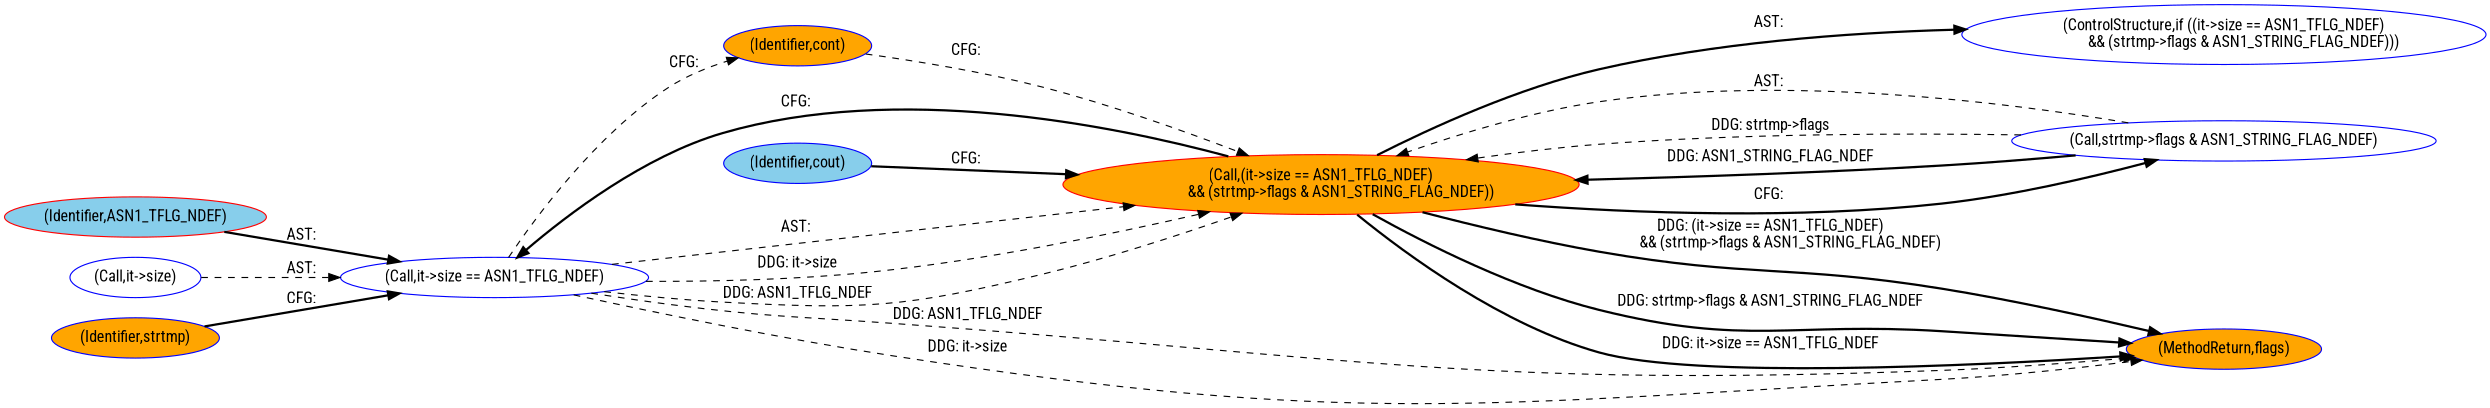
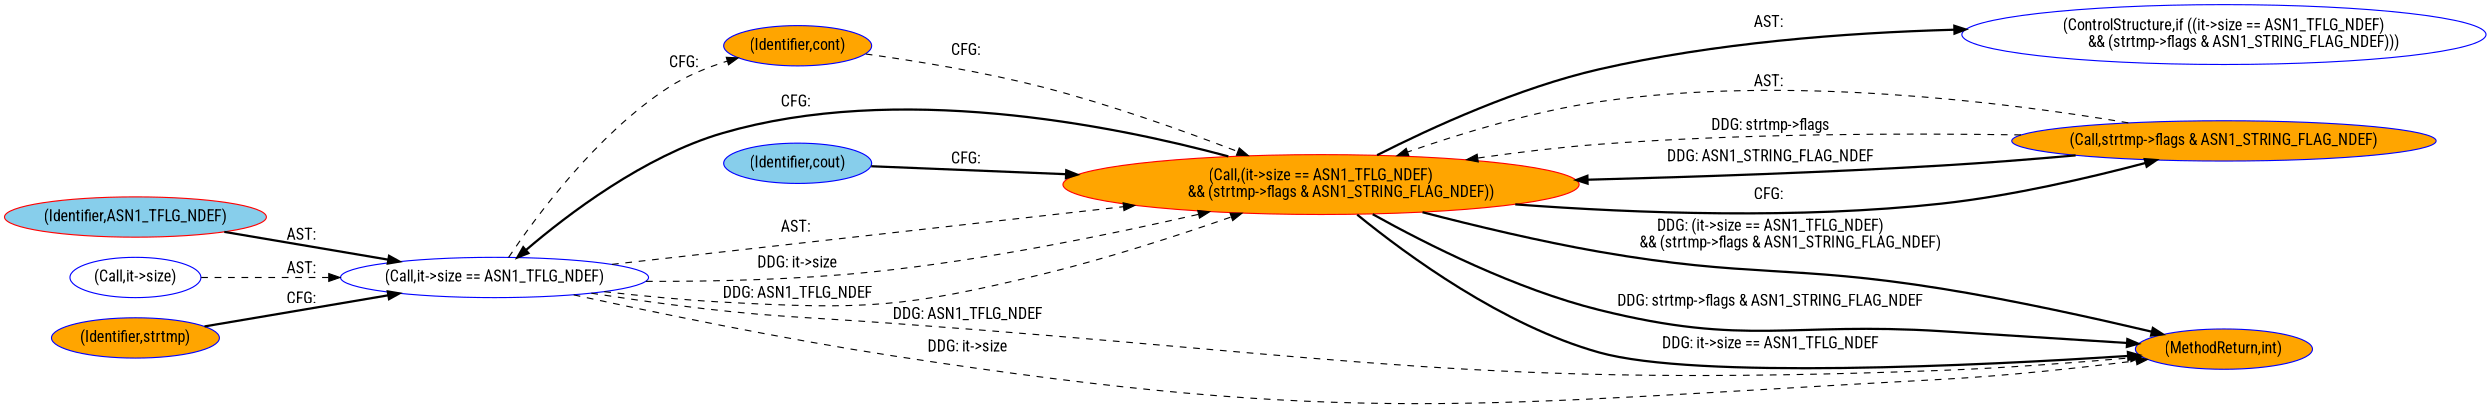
node "(Call,strtmp->flags & ASN1_STRING_FLAG_NDEF)": fillcolor white -> orange
node "(MethodReturn,flags)": label "(MethodReturn,flags)" -> "(MethodReturn,int)"
